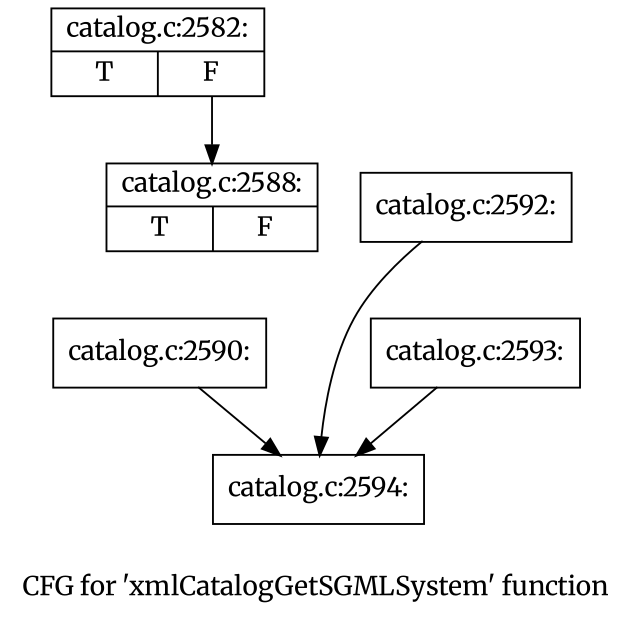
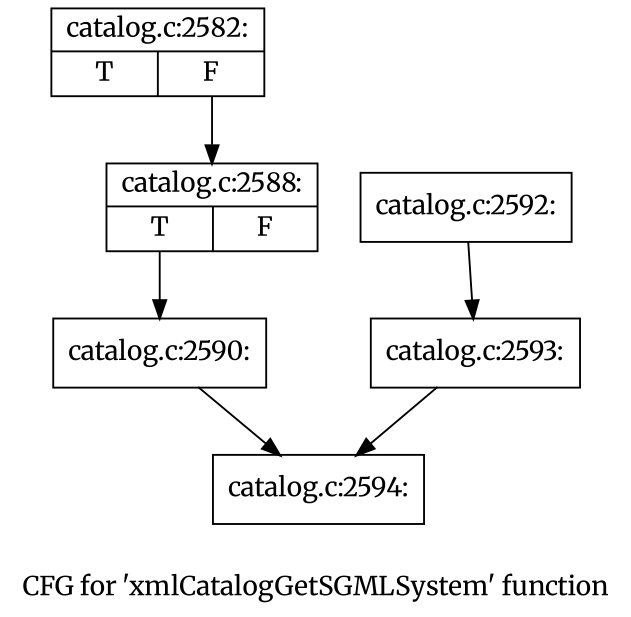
edge "catalog.c:2588:" -> "catalog.c:2590:": added
edge "catalog.c:2592:" -> "catalog.c:2594:": now "catalog.c:2592:" -> "catalog.c:2593:"
